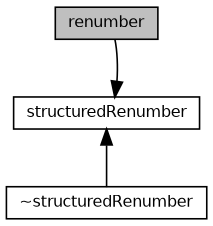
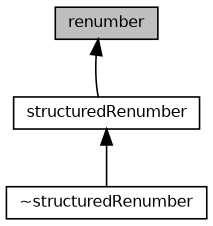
edge "renumber" -> "structuredRenumber": reversed
